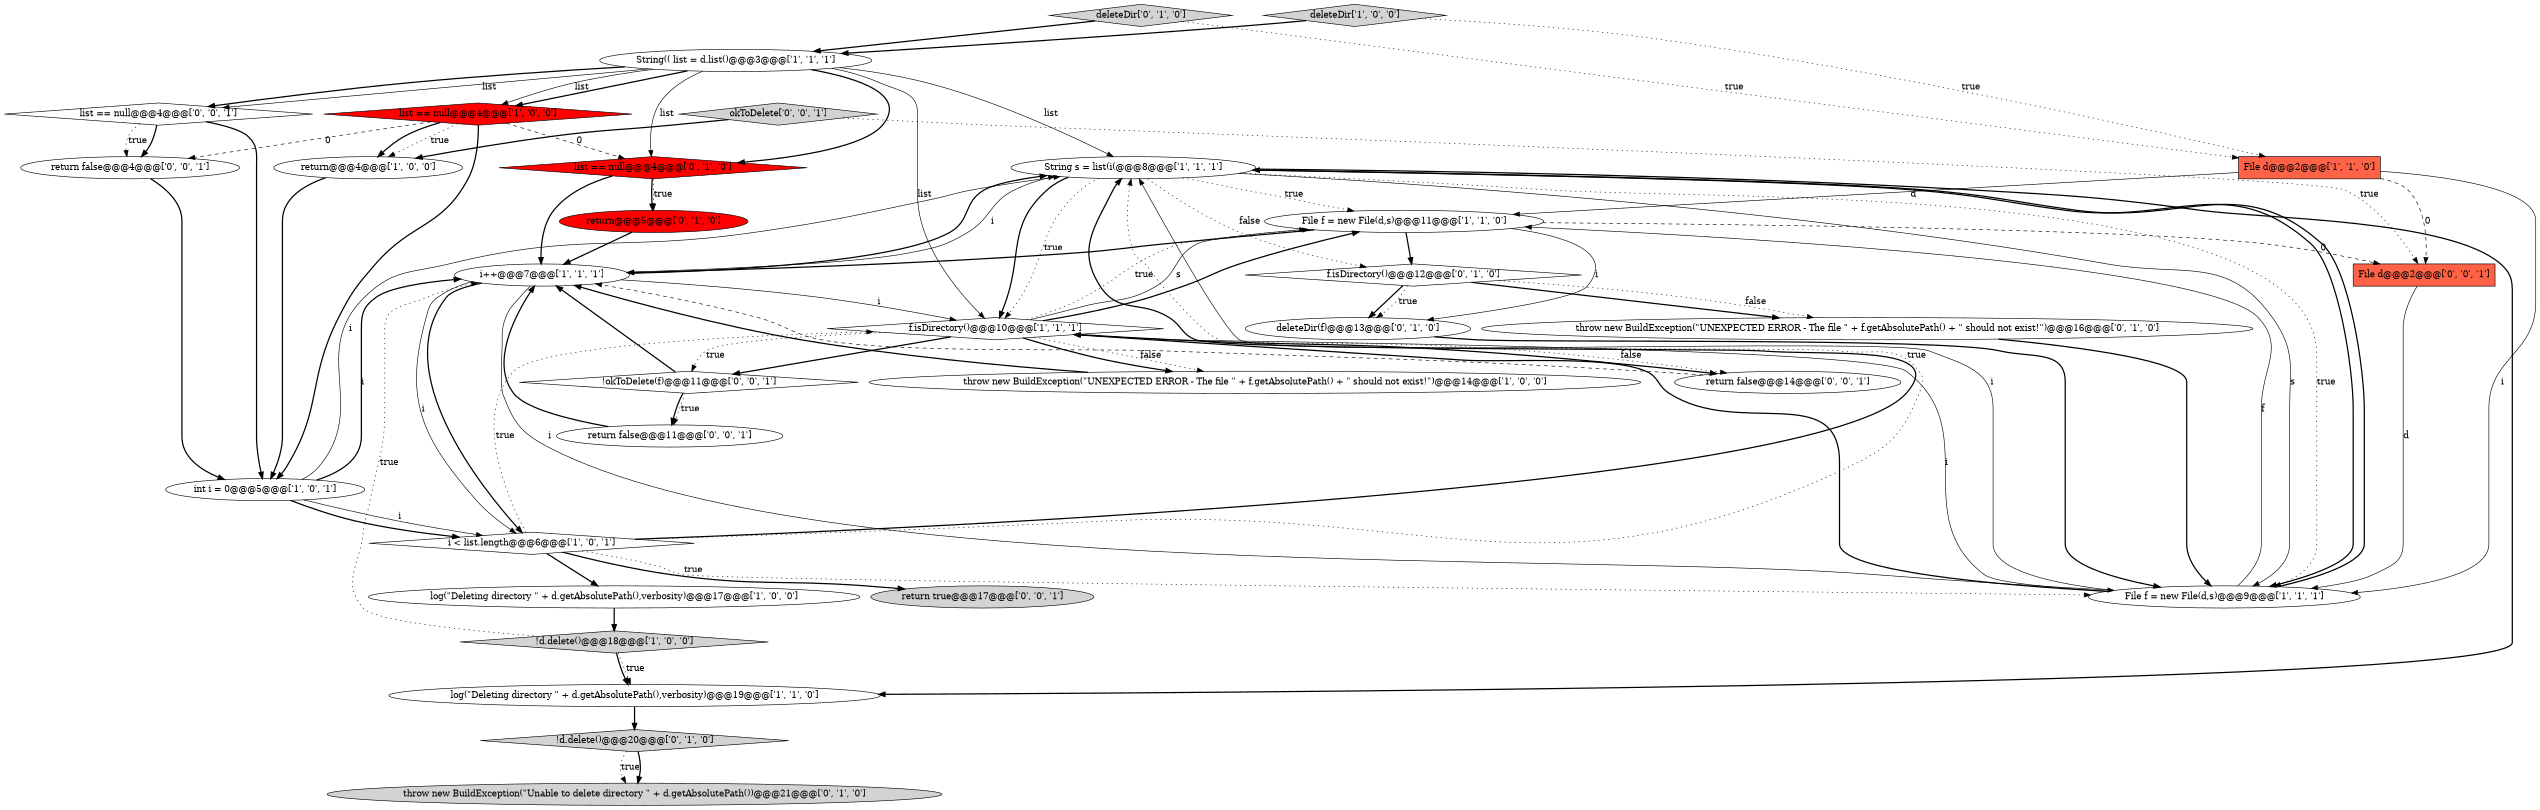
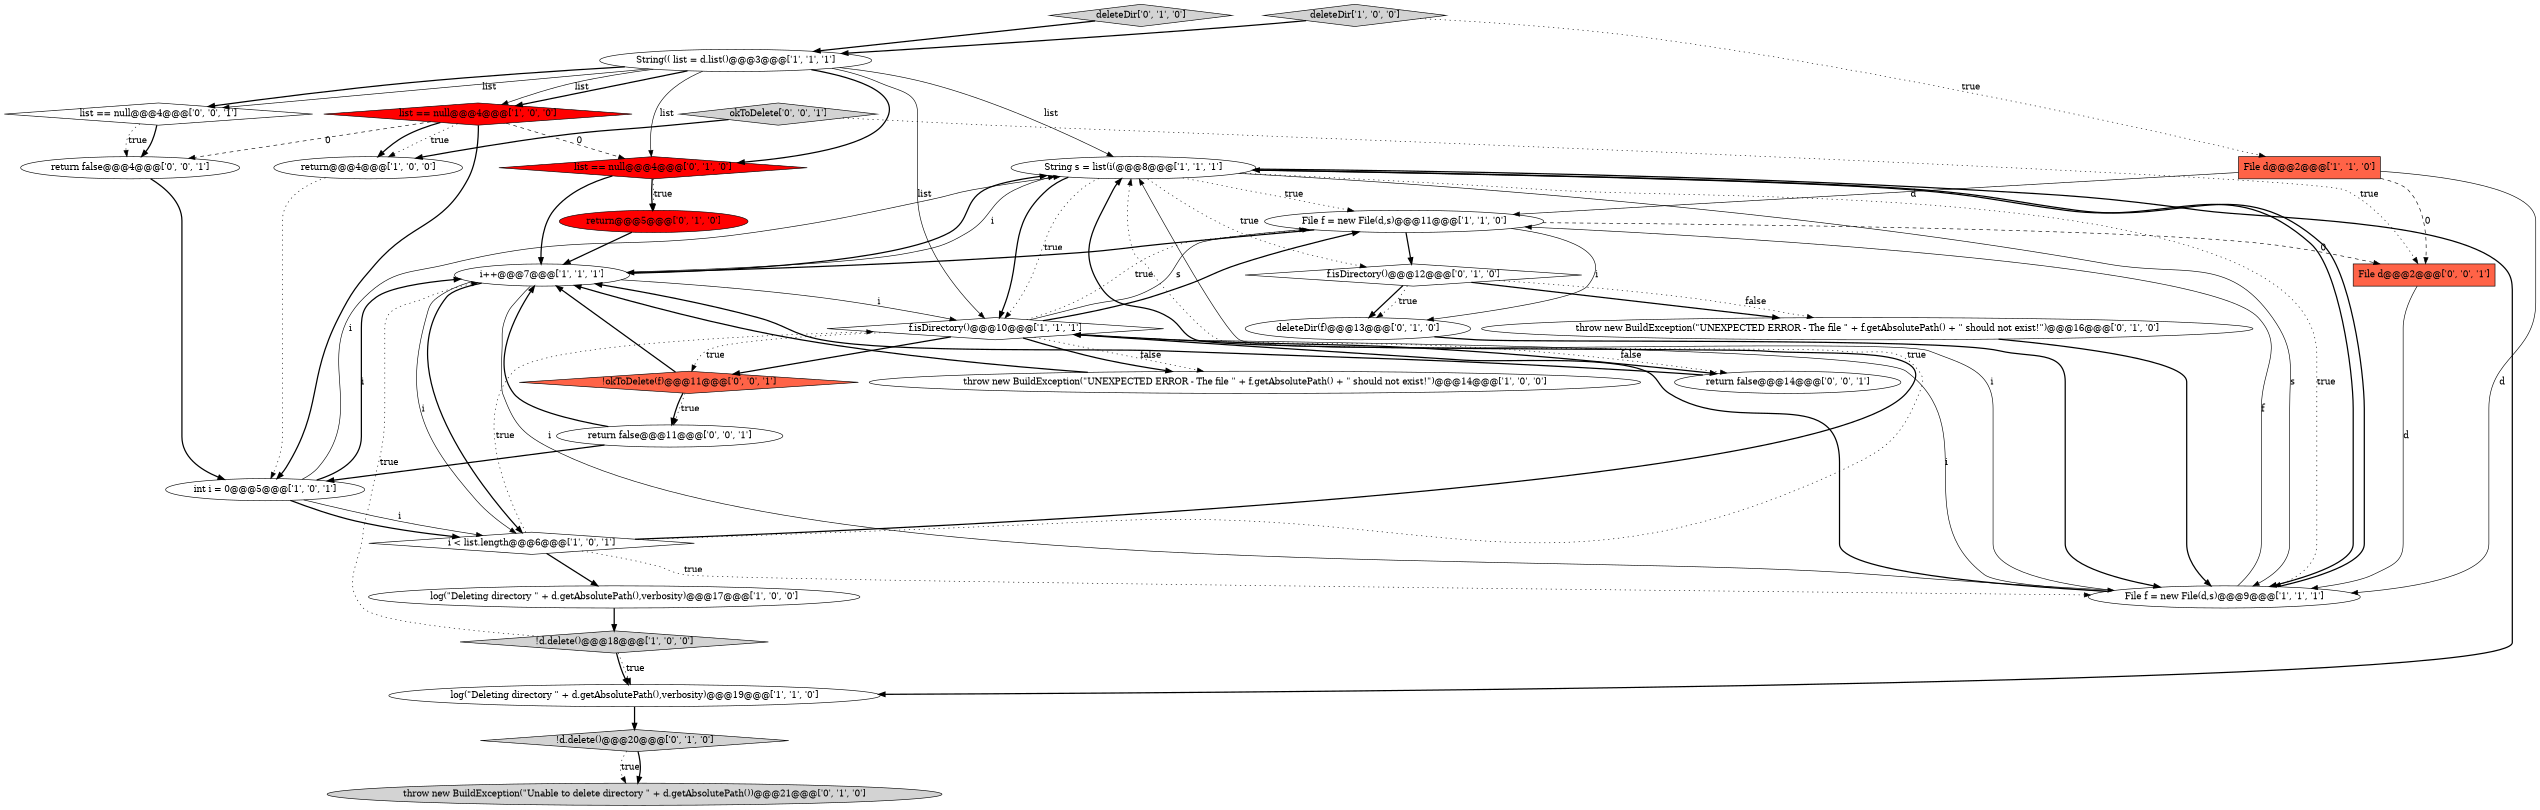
edge "deleteDir['0', '1', '0']" -> "File d@@@2@@@['1', '1', '0']": removed, label "true"
edge "String s = list(i(@@@8@@@['1', '1', '1']" -> "f.isDirectory()@@@12@@@['0', '1', '0']": label "false" -> "true"
edge "list == null@@@4@@@['0', '0', '1']" -> "int i = 0@@@5@@@['1', '0', '1']": now "return false@@@11@@@['0', '0', '1']" -> "int i = 0@@@5@@@['1', '0', '1']"
edge "return@@@4@@@['1', '0', '0']" -> "int i = 0@@@5@@@['1', '0', '1']": style bold -> dotted
edge "return false@@@14@@@['0', '0', '1']" -> "i++@@@7@@@['1', '1', '1']": style dashed -> bold
node "!okToDelete(f)@@@11@@@['0', '0', '1']": fillcolor white -> tomato
edge "File d@@@2@@@['1', '1', '0']" -> "File f = new File(d,s)@@@9@@@['1', '1', '1']": label "i" -> "d"
node "return true@@@17@@@['0', '0', '1']": removed
